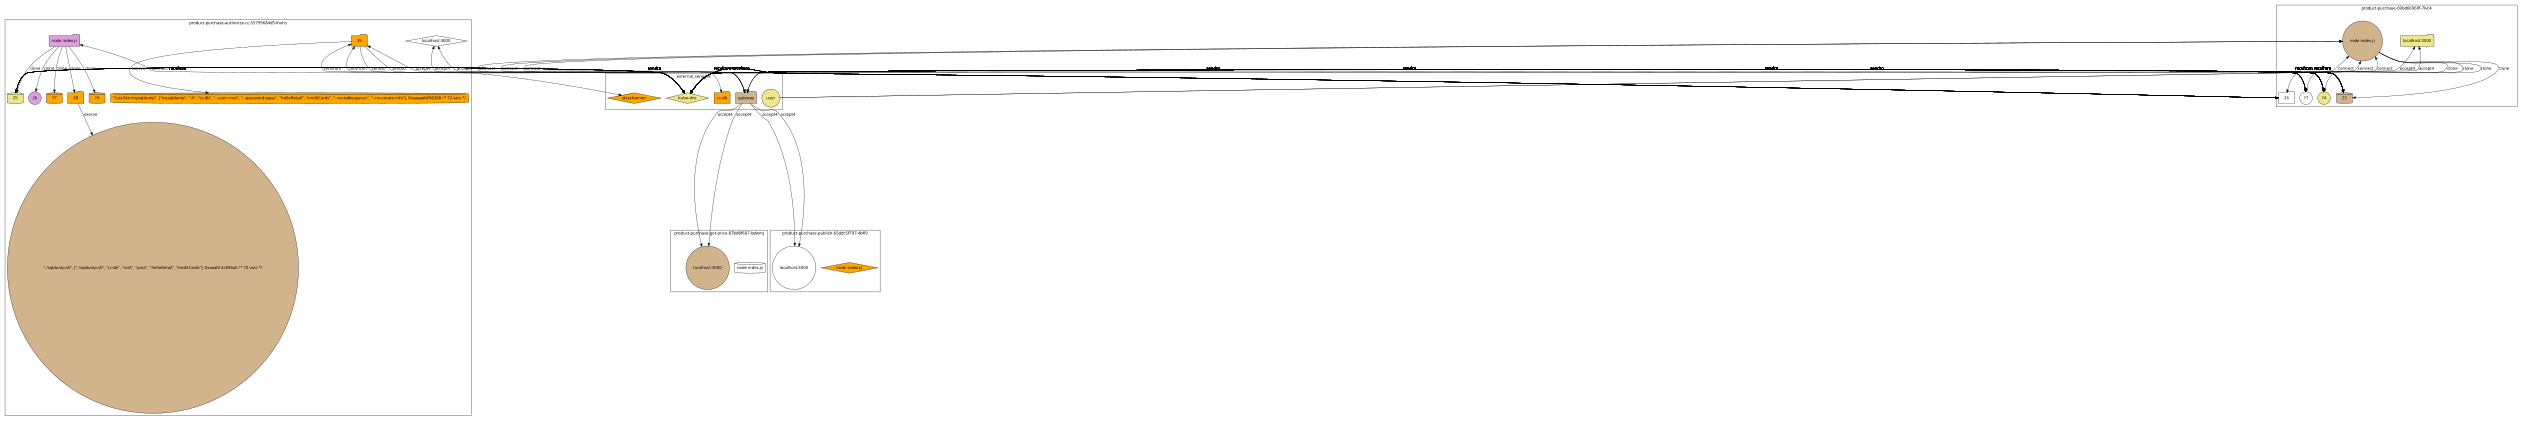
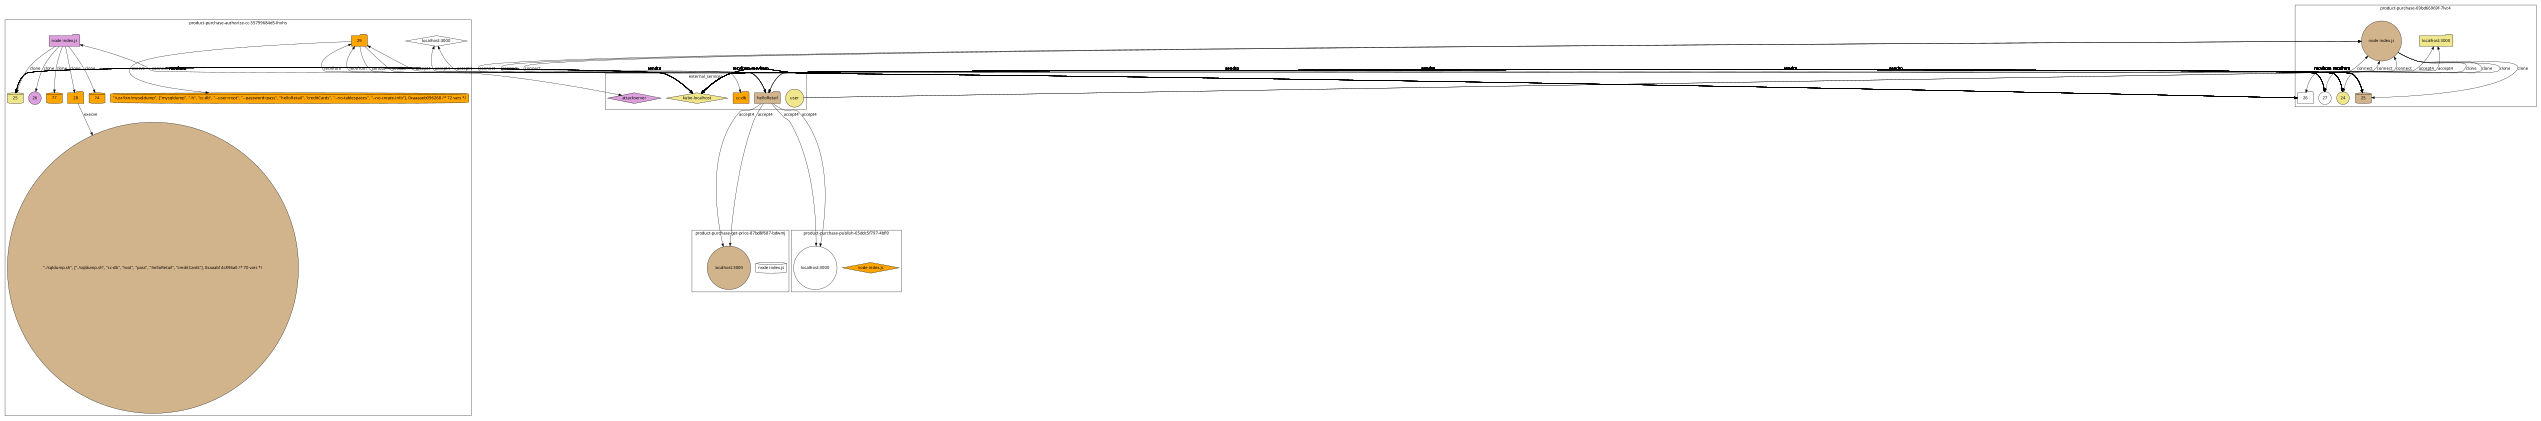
node "attackserver": fillcolor orange -> plum
node "kube-dns": label "kube-dns" -> "kube-localhost"
node "gateway": label "gateway" -> "helloRetail"
